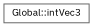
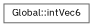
node "Global::intVec3": label "Global::intVec3" -> "Global::intVec6"
